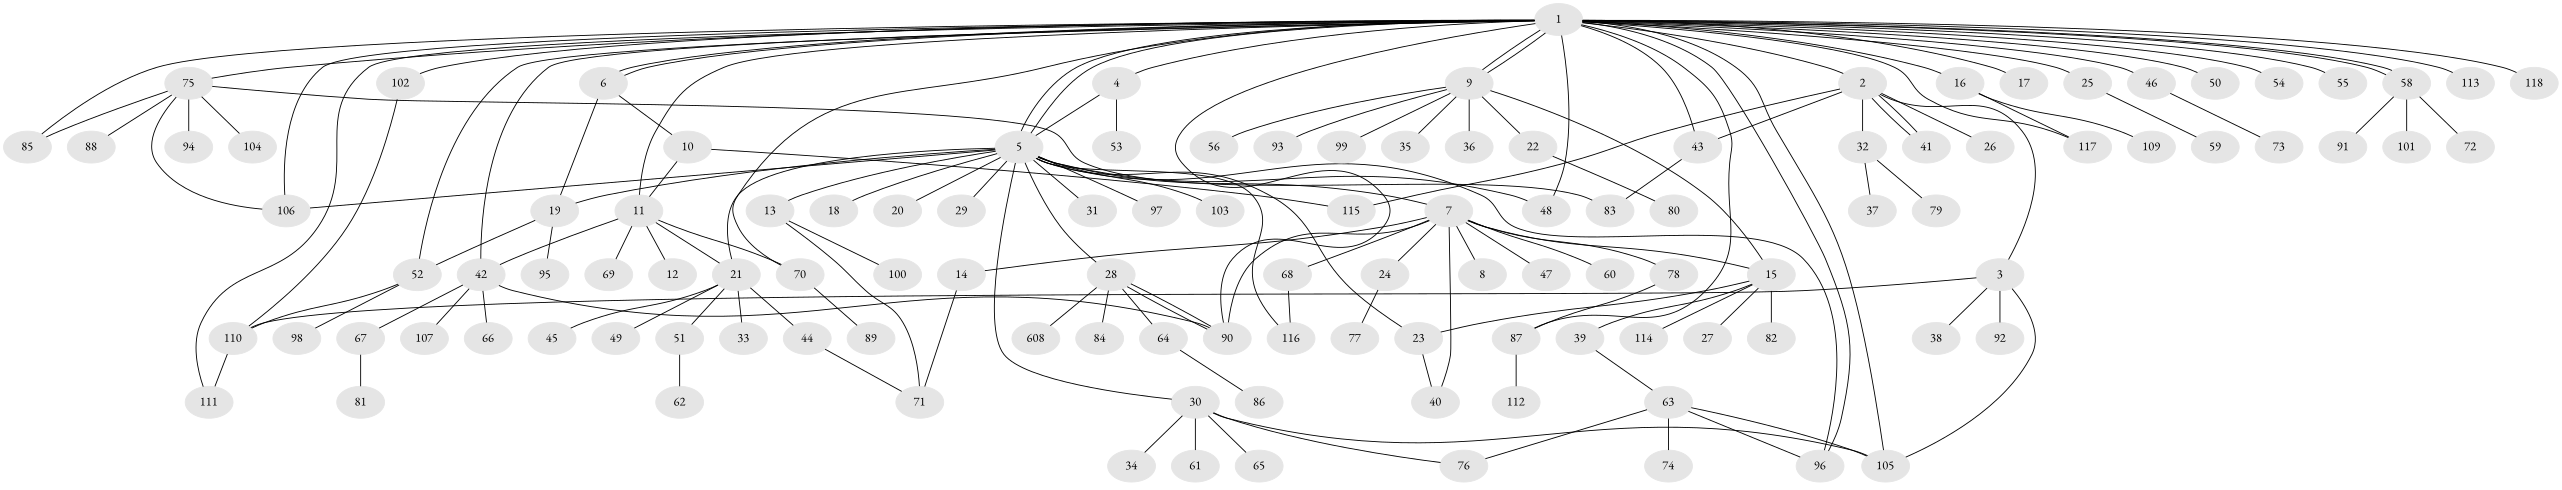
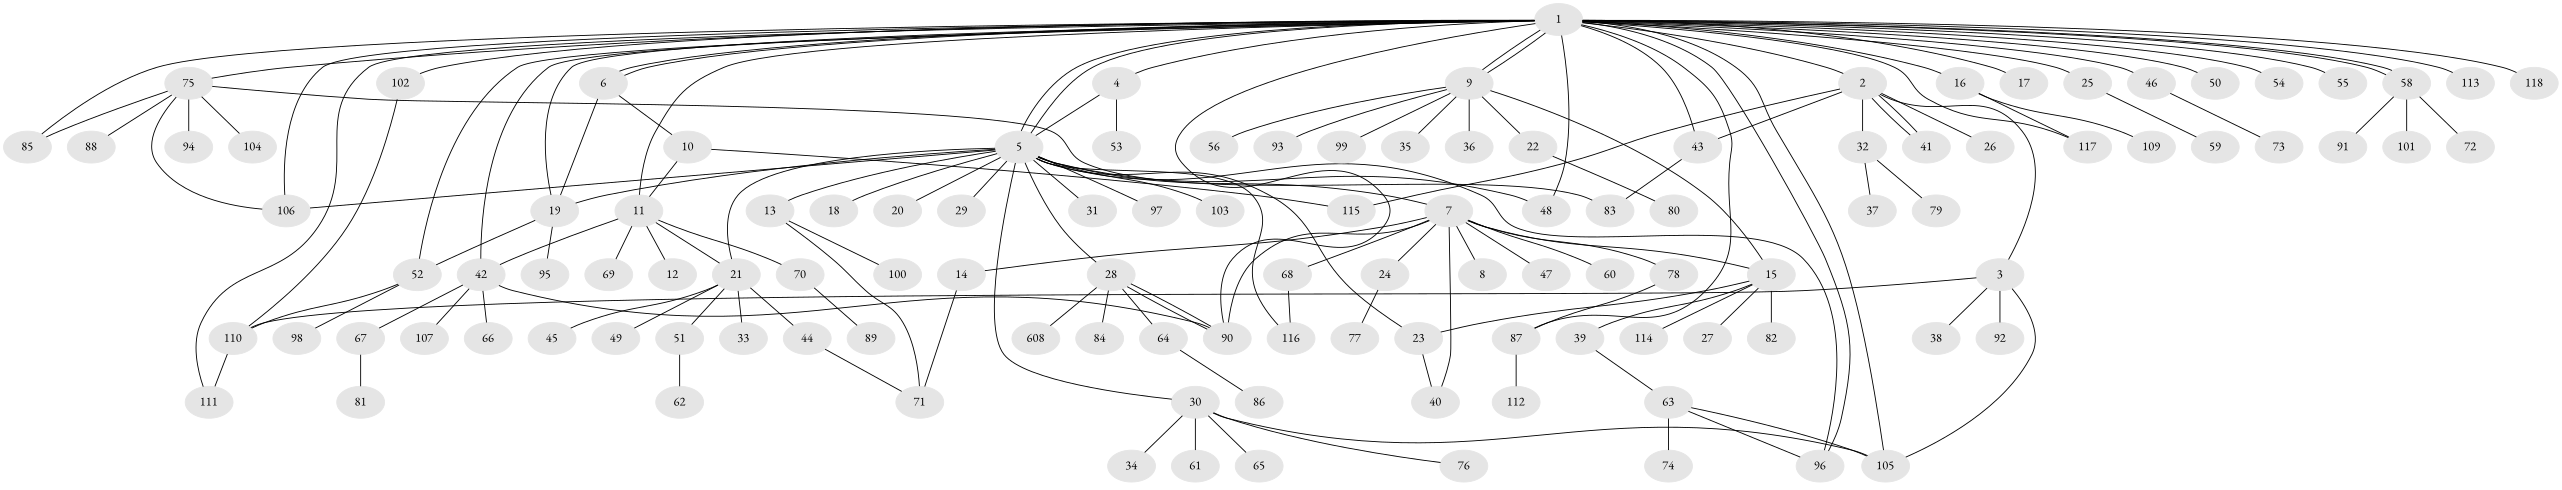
edge "1" -- "70": now "1" -- "19"
edge "63" -- "76": removed
